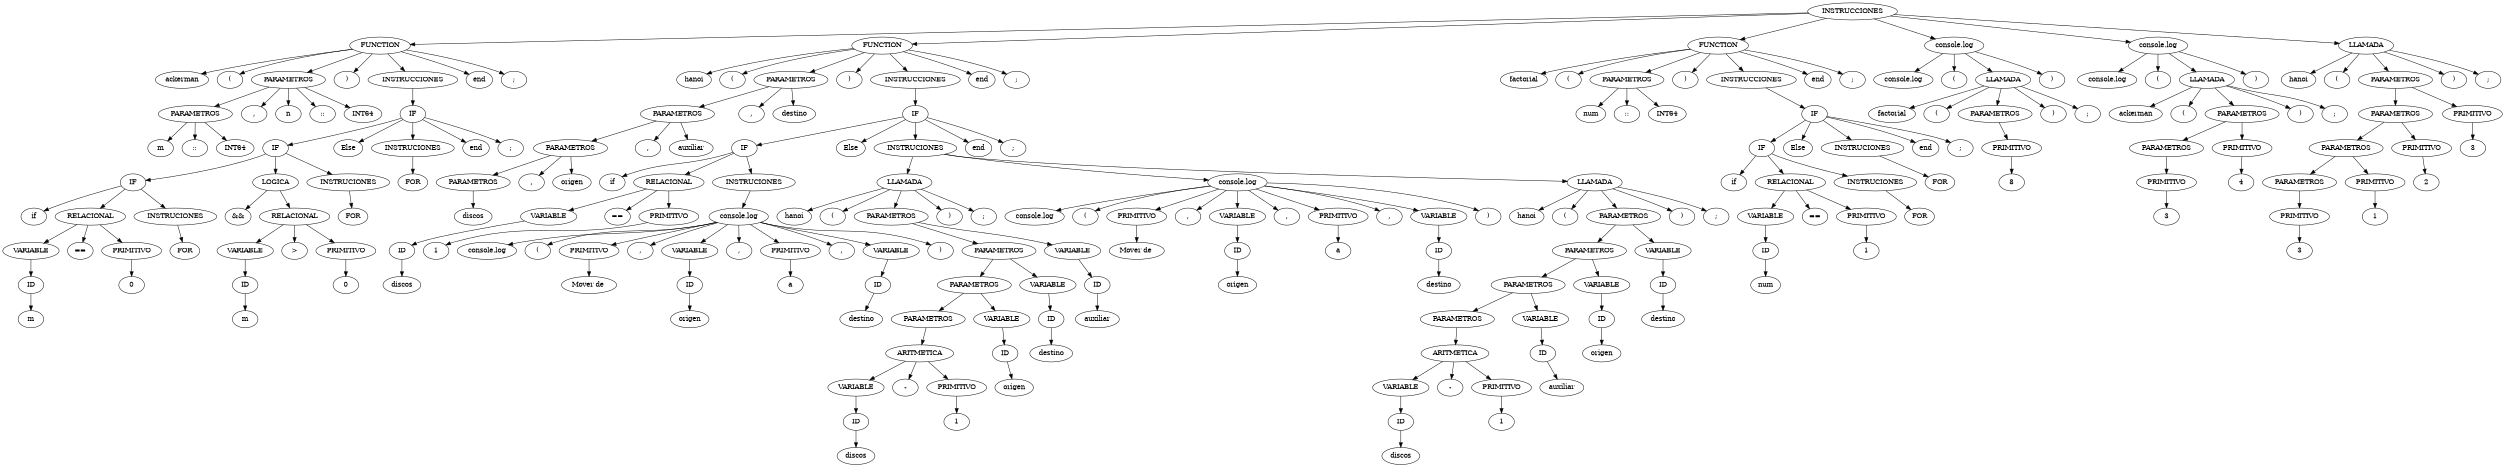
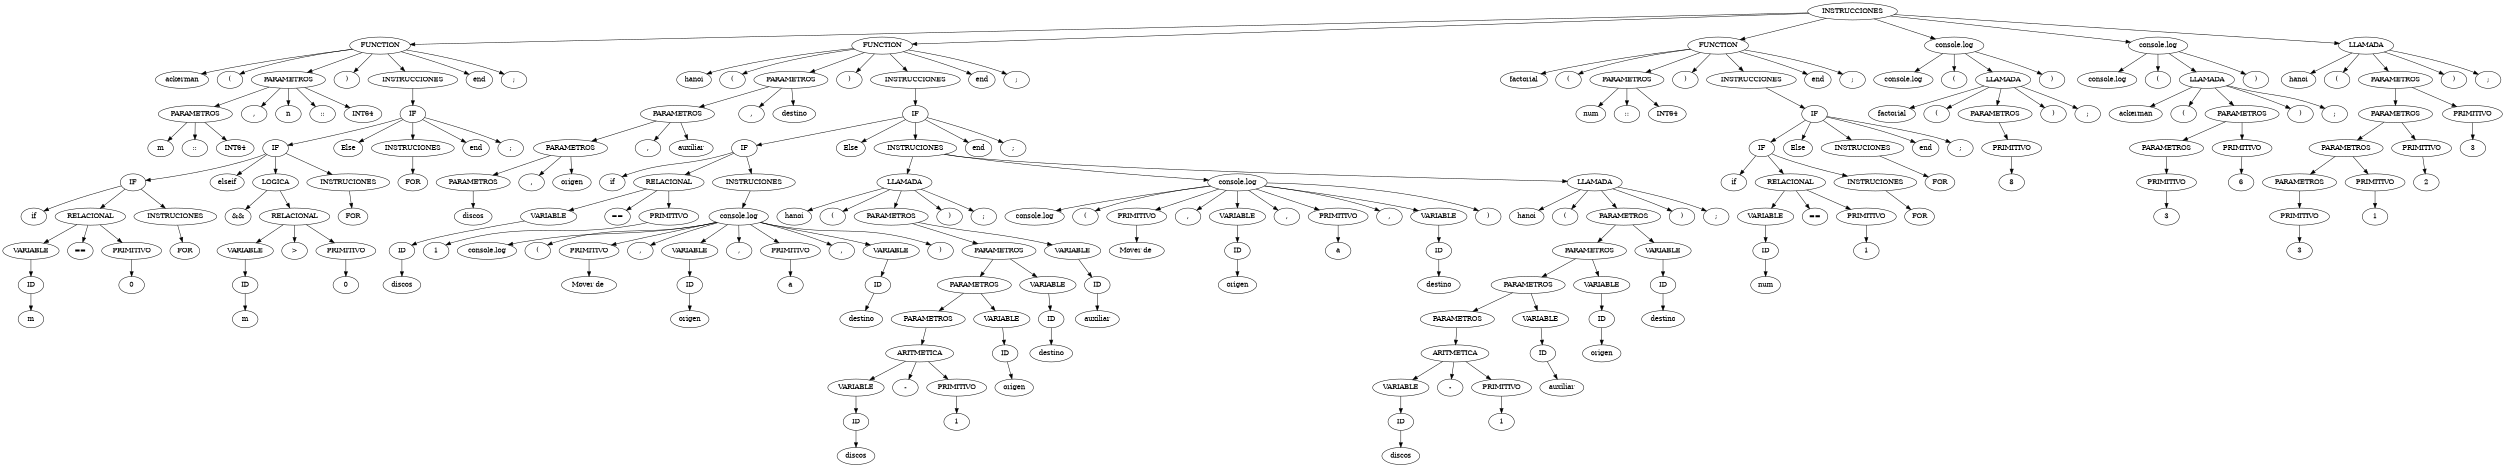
node "elseif": added
node "4": label "4" -> "6"
